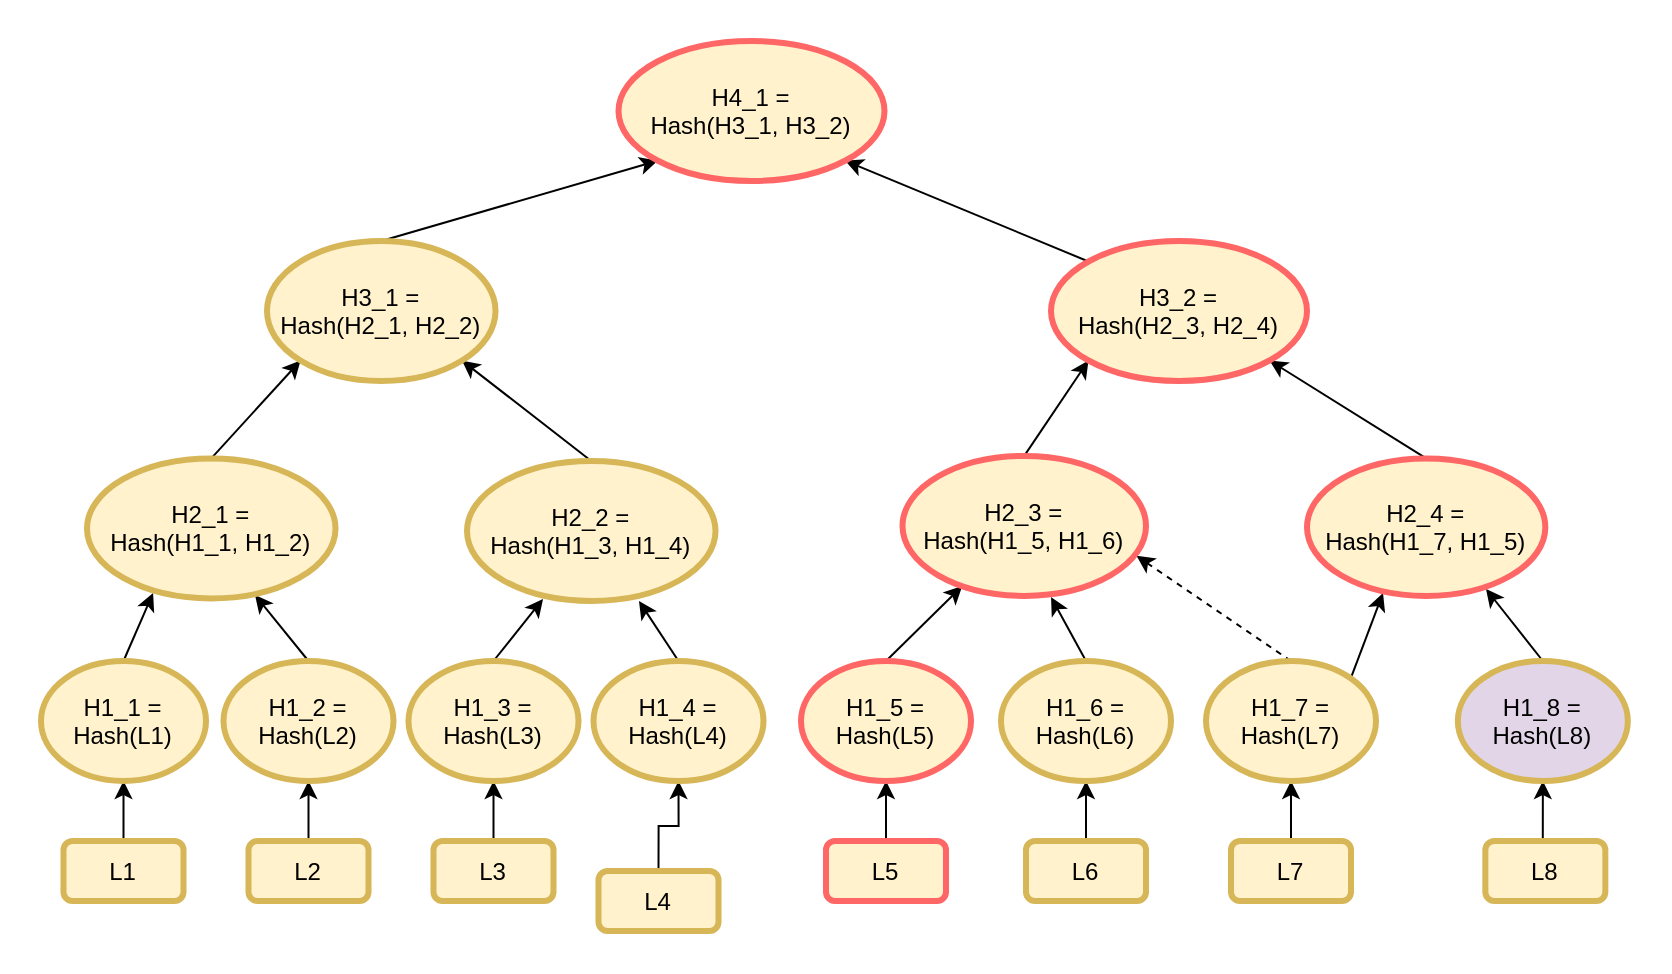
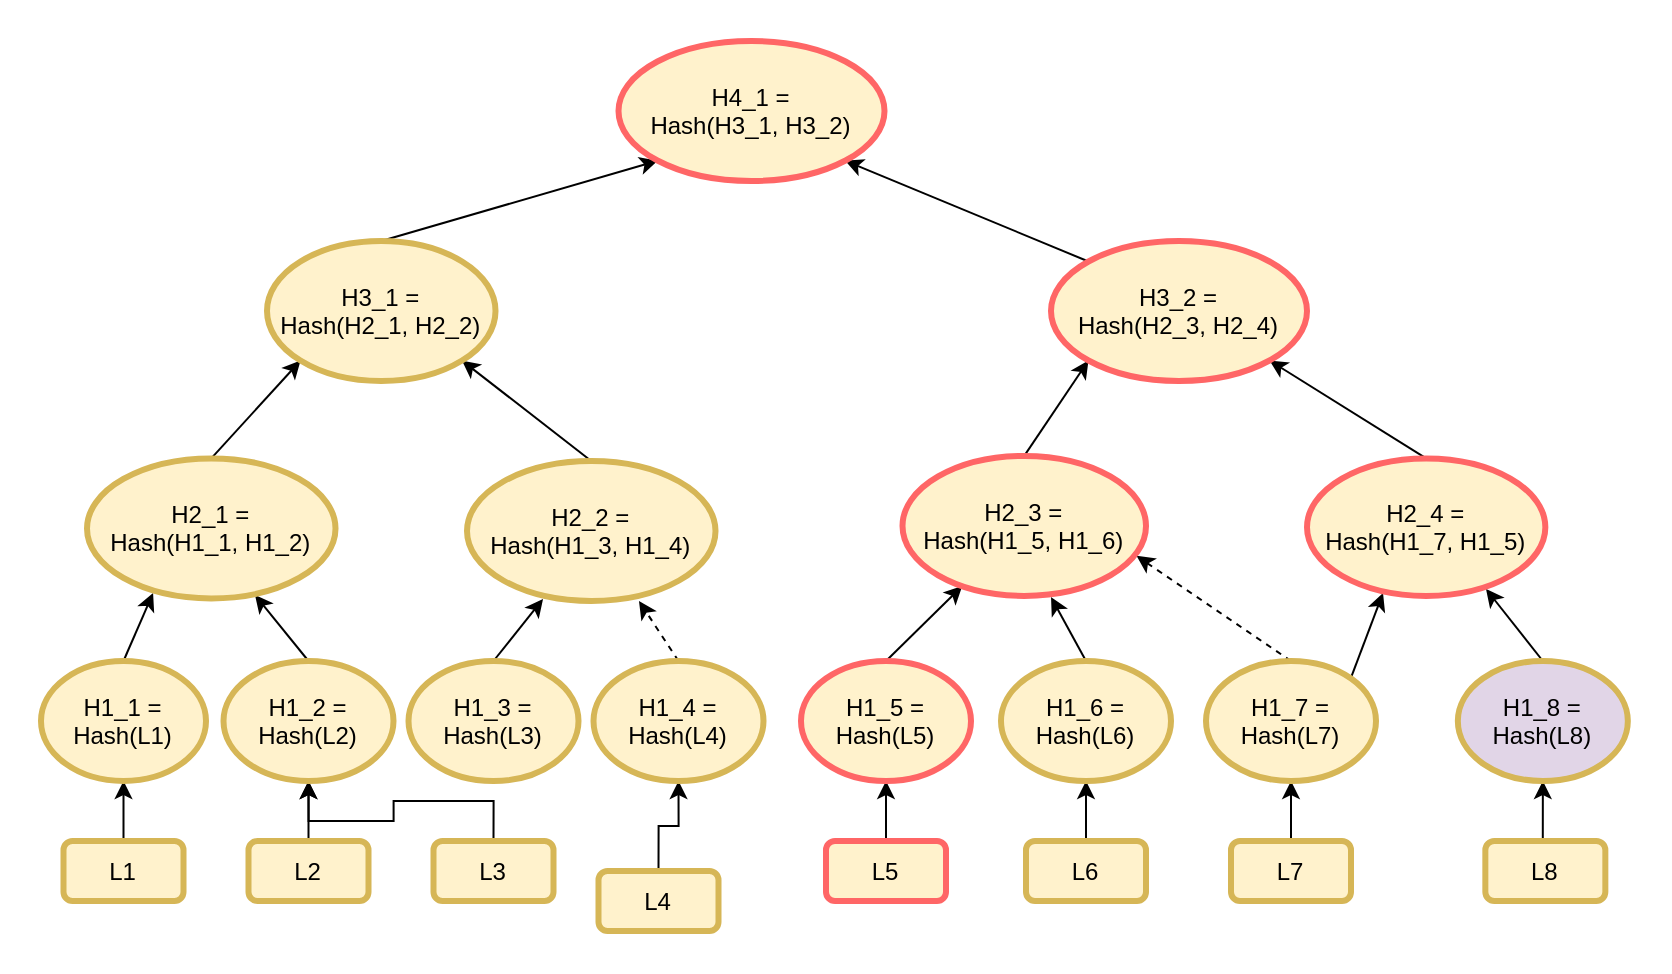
edge "H1_4 = Hash(L4)" -> "H2_2 = Hash(H1_3, H1_4)": style solid -> dashed
edge "L3" -> "H1_3 = Hash(L3)": now "L3" -> "H1_2 = Hash(L2)"
